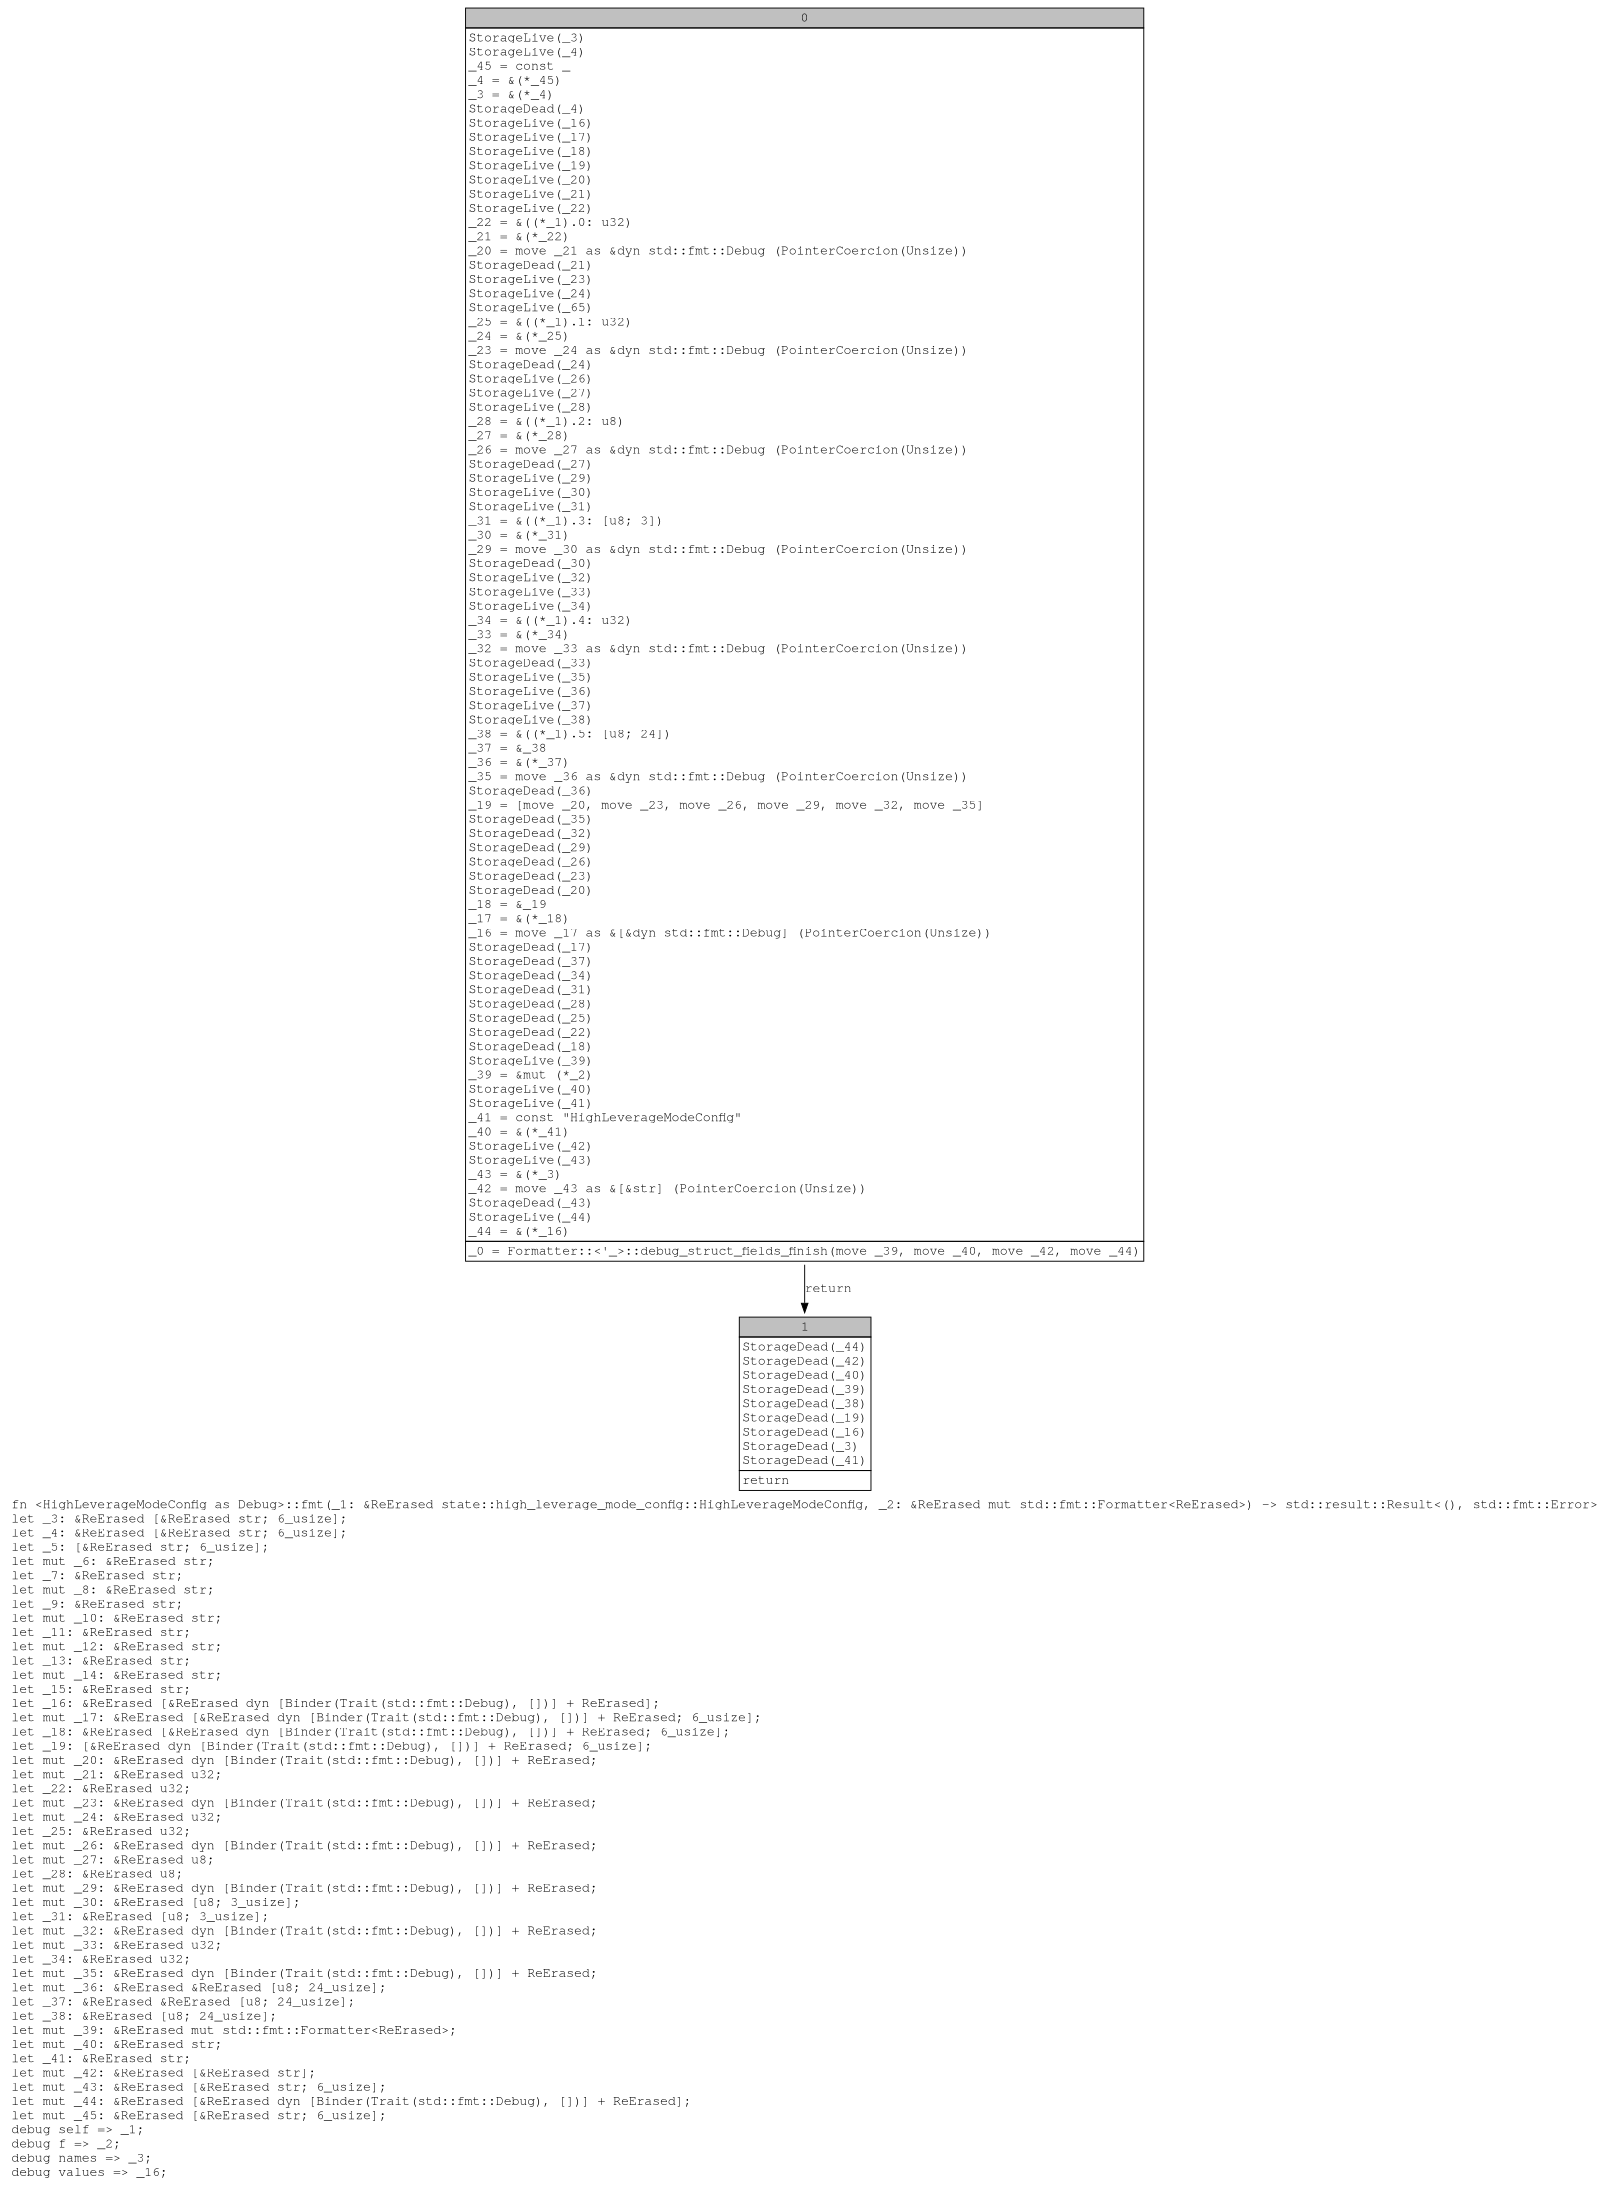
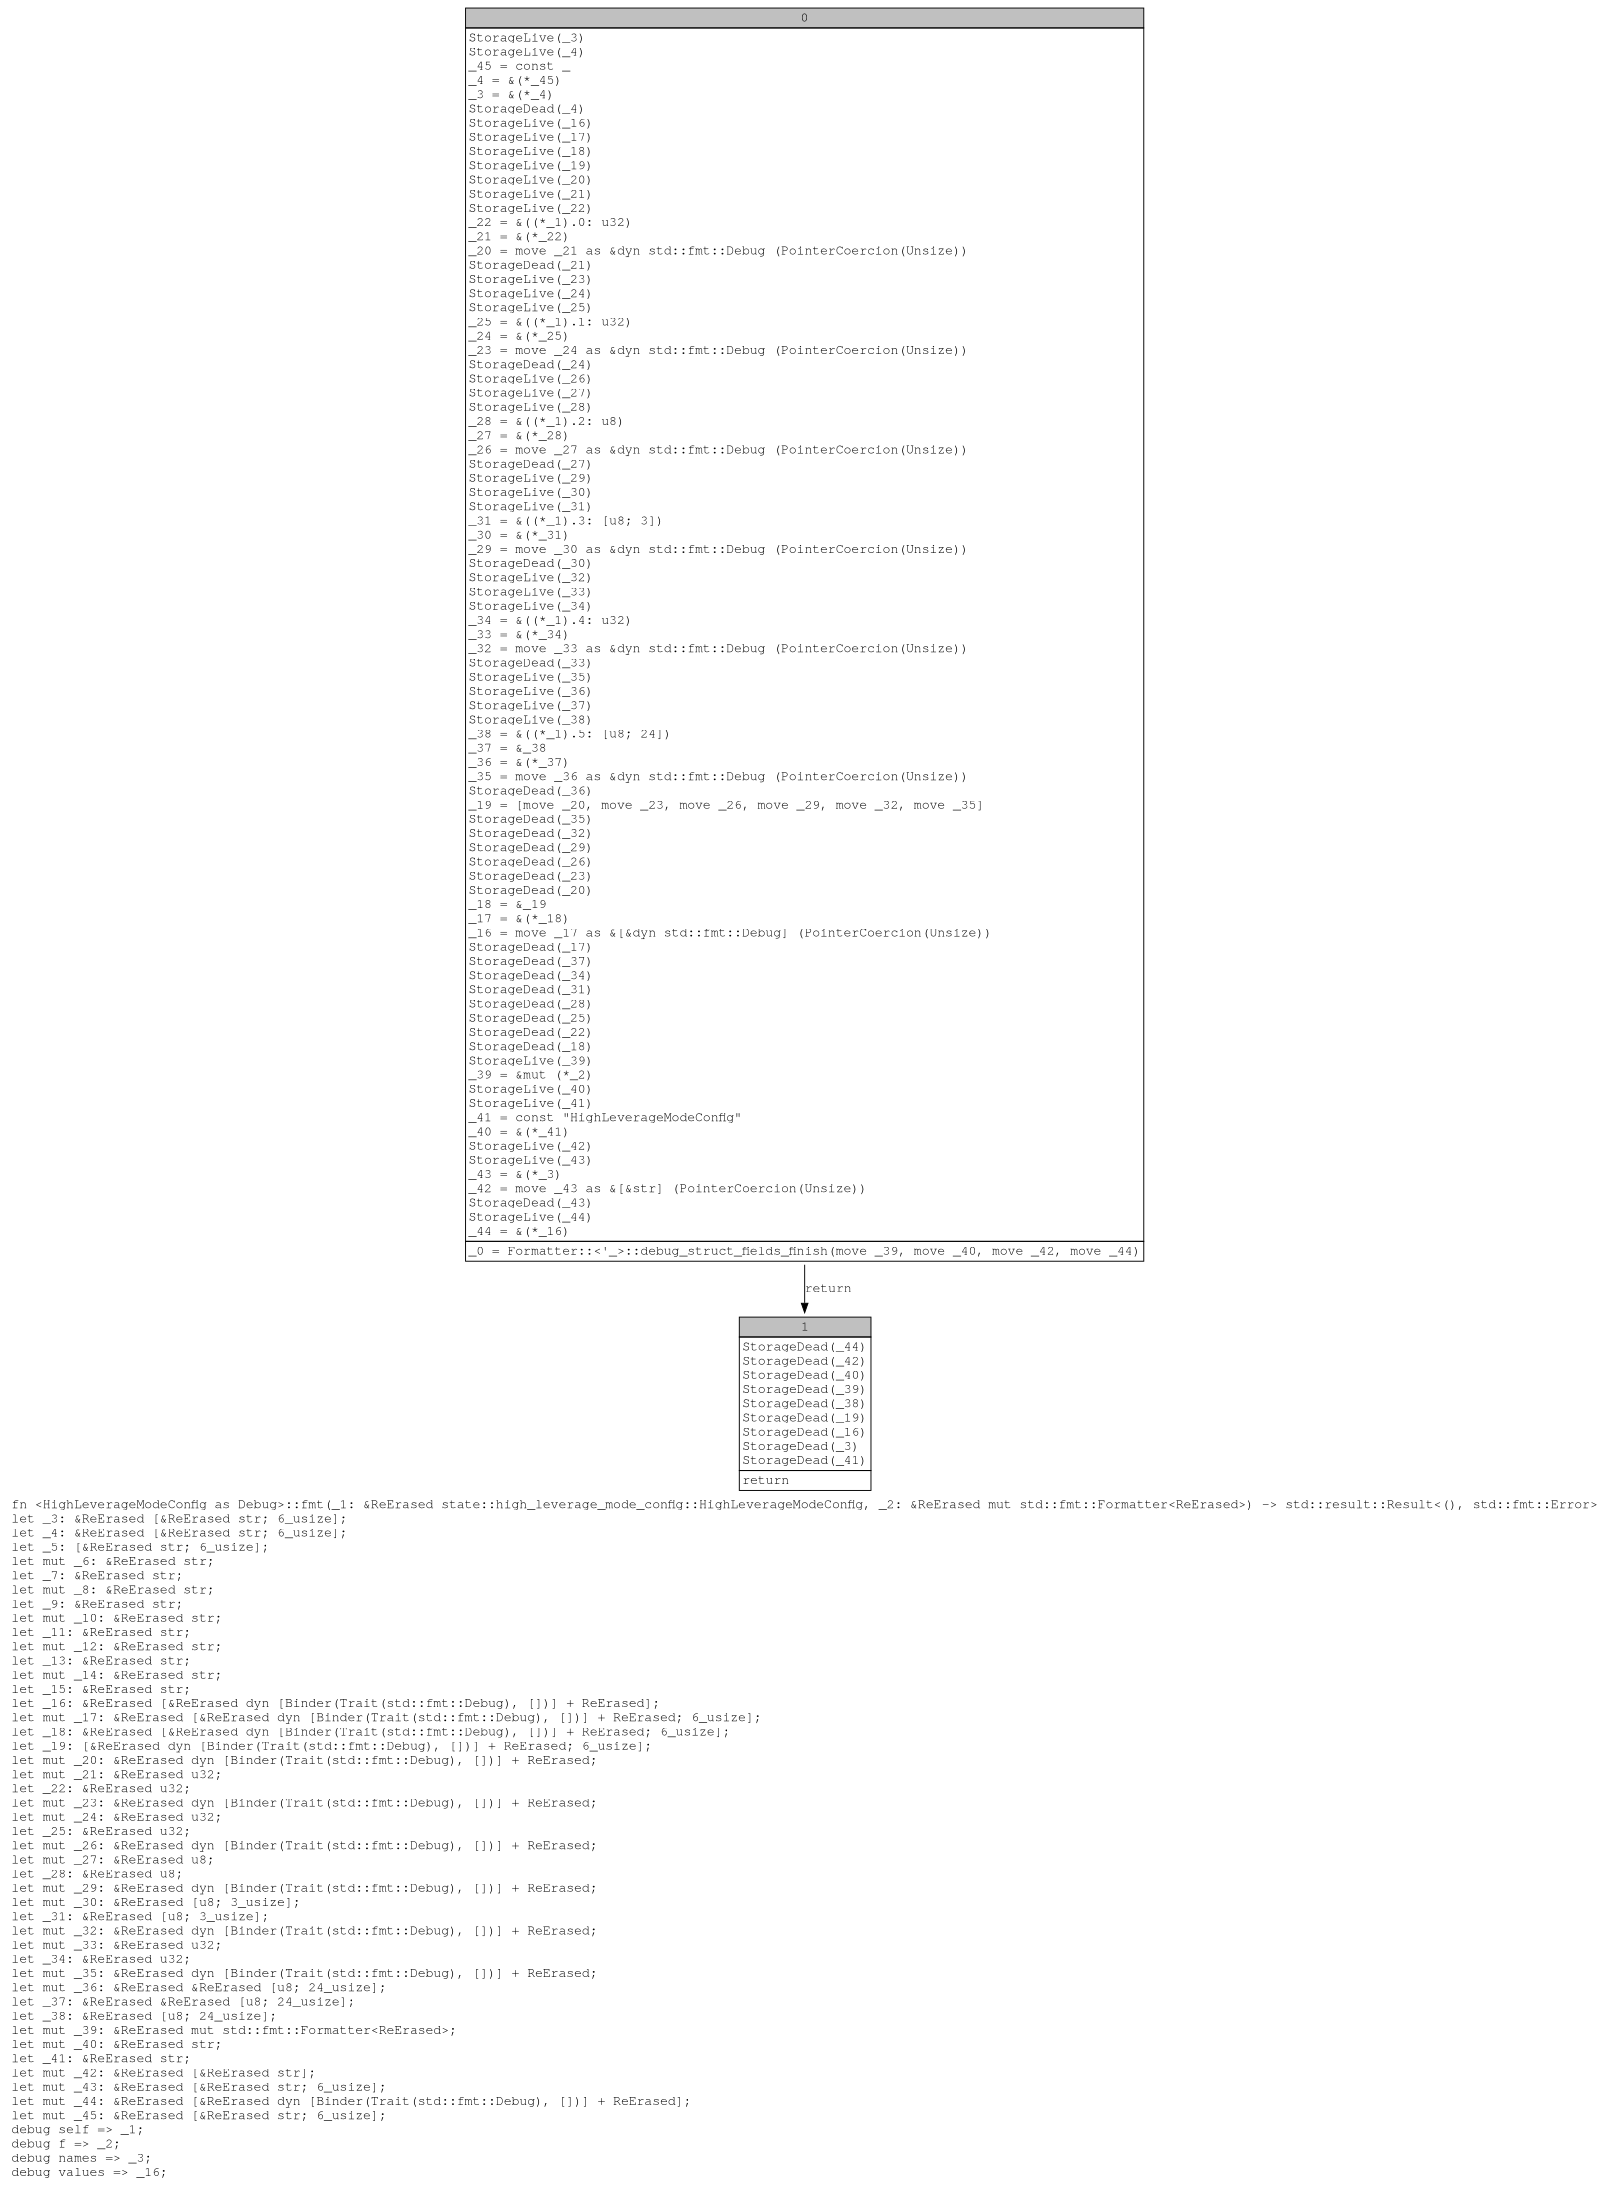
node "0": text "StorageLive(_65)" -> "StorageLive(_25)"
